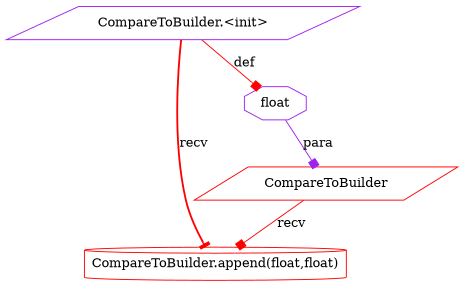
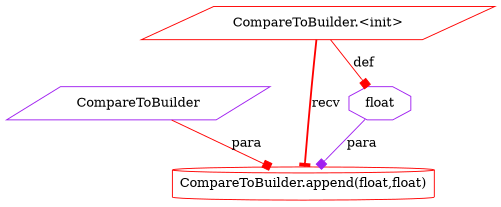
node "CompareToBuilder.<init>": color purple -> red
edge "float" -> "CompareToBuilder": now "float" -> "CompareToBuilder.append(float,float)"
node "CompareToBuilder": color red -> purple
edge "CompareToBuilder" -> "CompareToBuilder.append(float,float)": label "recv" -> "para"
